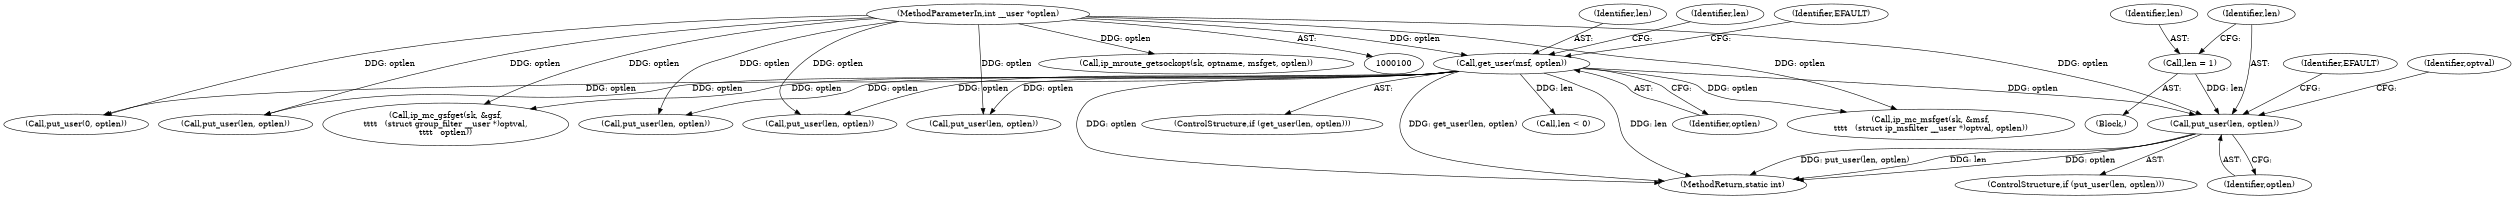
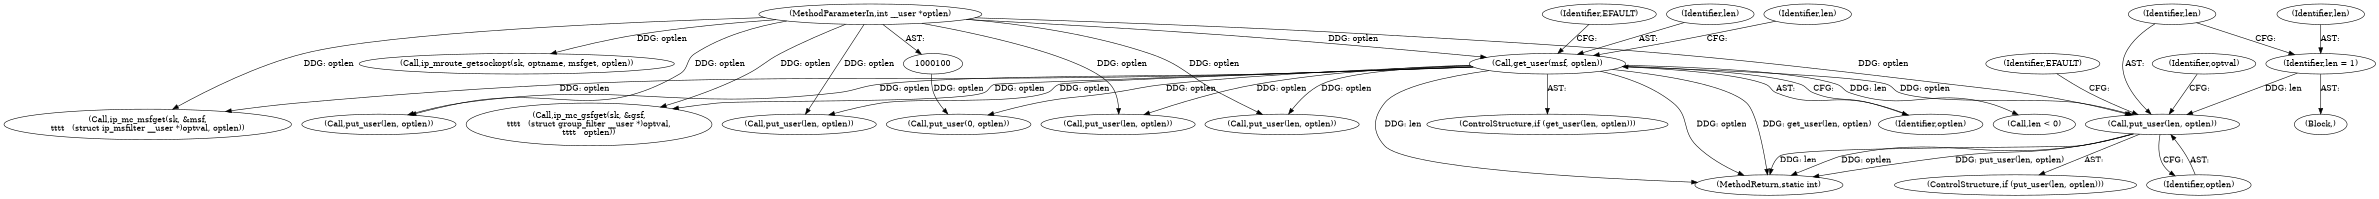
edge "(MethodParameterIn,int __user *optlen)" -> "(Call,put_user(0, optlen))": now "1000100" -> "(Call,put_user(0, optlen))"
node "(Call,len = 1)": label "(Call,len = 1)" -> "(Identifier,len = 1)"
